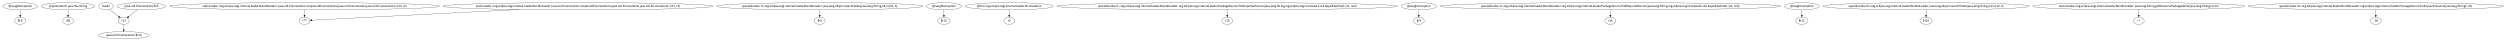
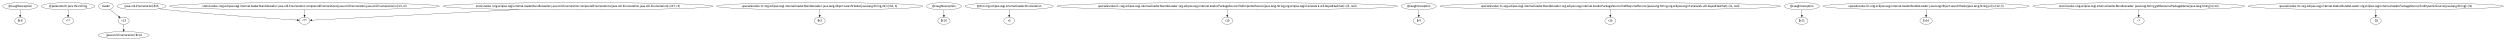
edge "(java.util.Enumeration) $r5" -> "r13": now "(java.util.Enumeration) $r5" -> "r77"
node "r82": label "r82" -> "r12"
